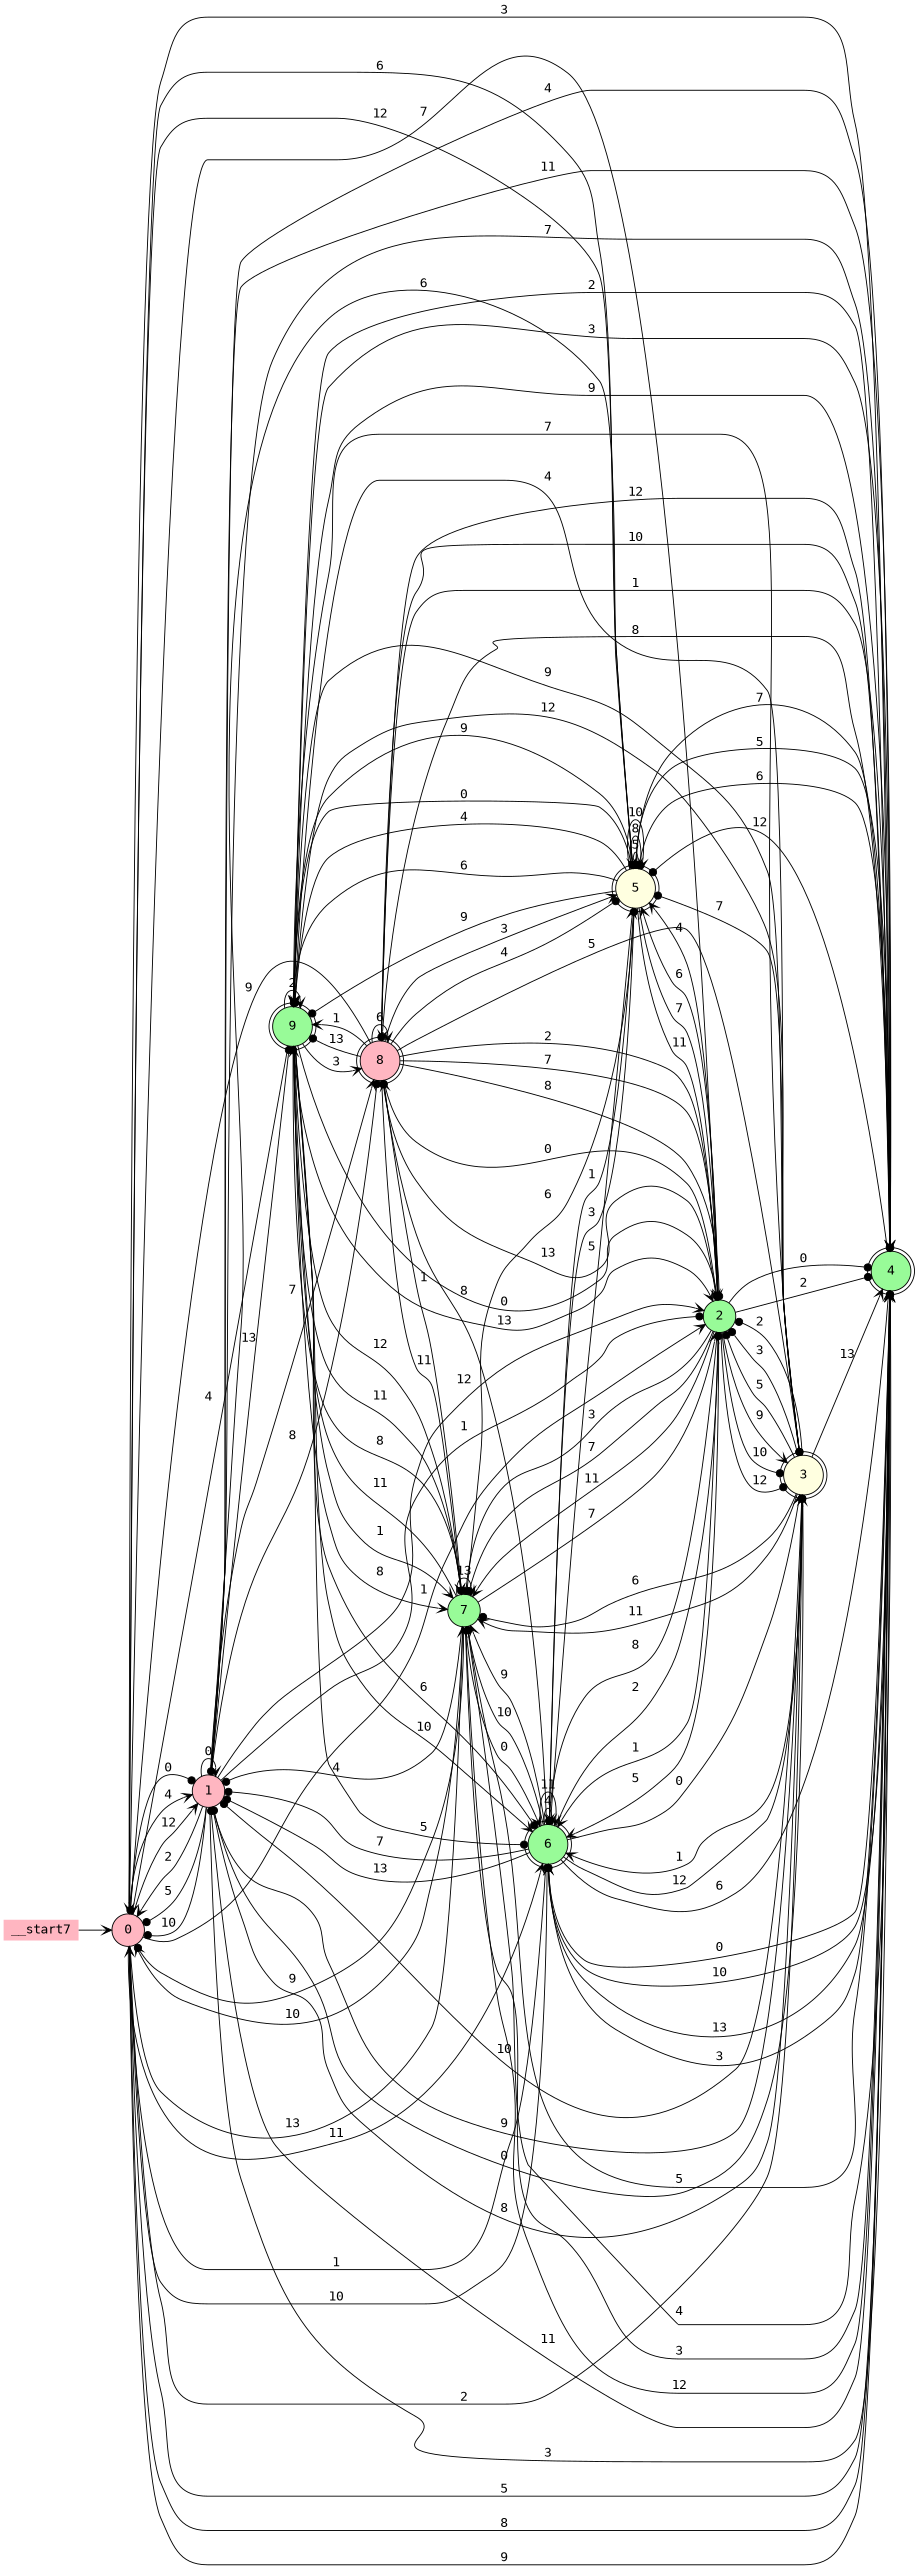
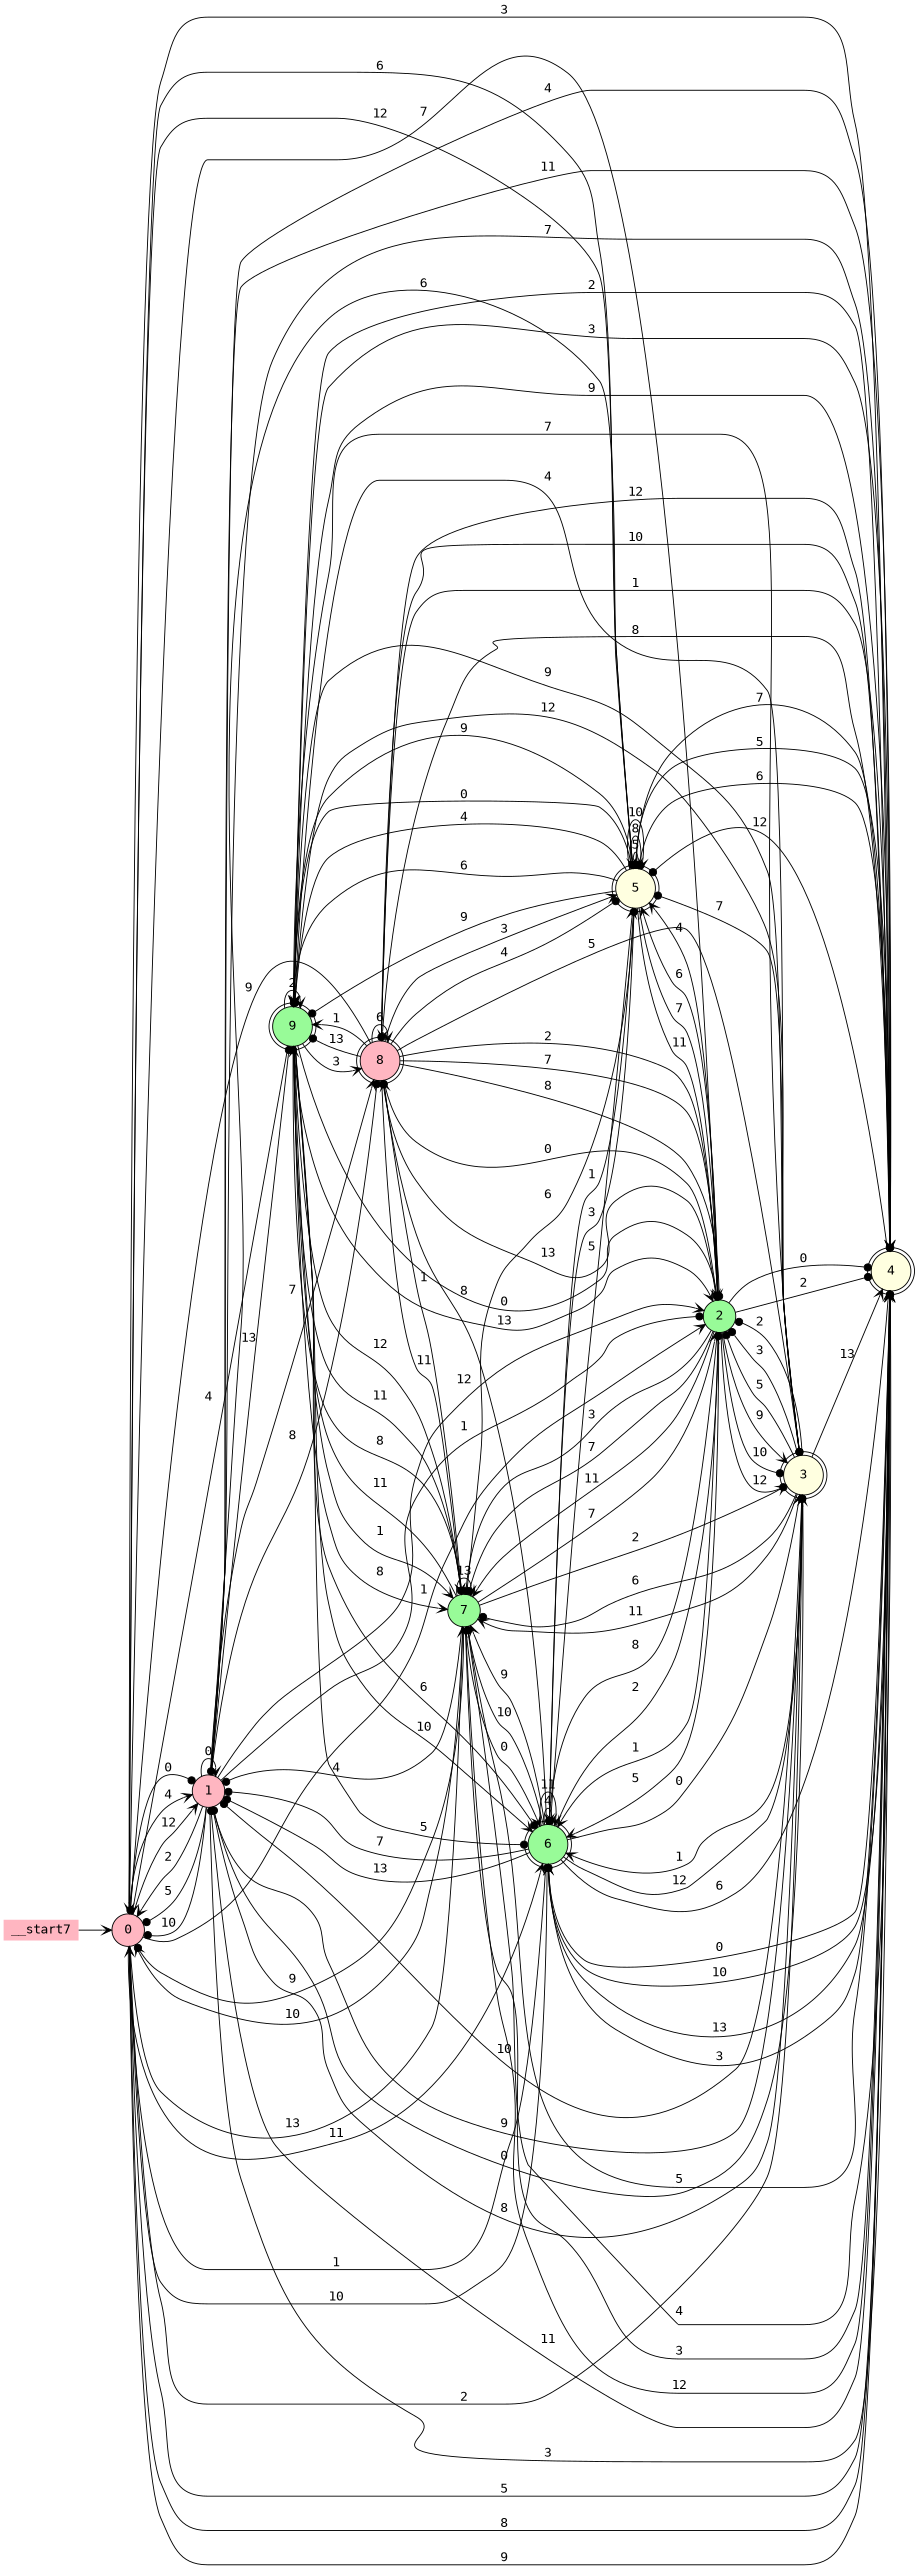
node "4": fillcolor palegreen -> lightyellow
edge "7" -> "3": added, label "2"
